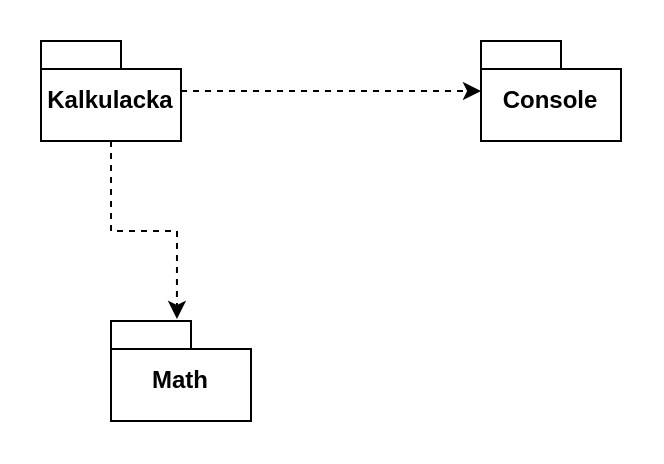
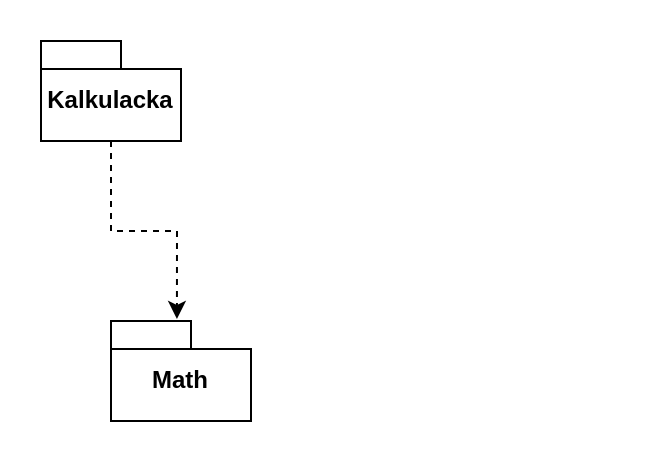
edge "Kalkulacka" -> "Console": removed
node "Console": removed
